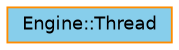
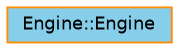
node "Engine::Thread": label "Engine::Thread" -> "Engine::Engine"
